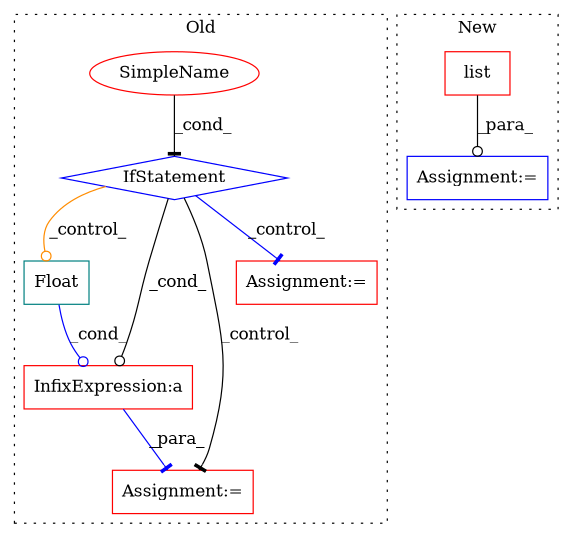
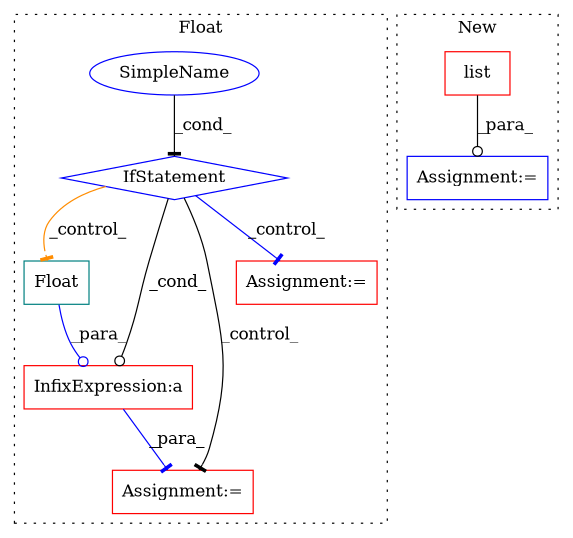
cluster "Old": label "Old" -> "Float"
node "SimpleName": color red -> blue
edge "IfStatement" -> "Float": arrowhead odot -> tee
edge "Float" -> "InfixExpression:a": label "_cond_" -> "_para_"
